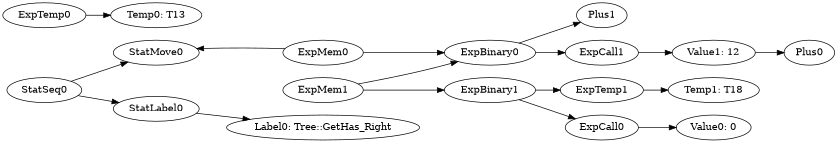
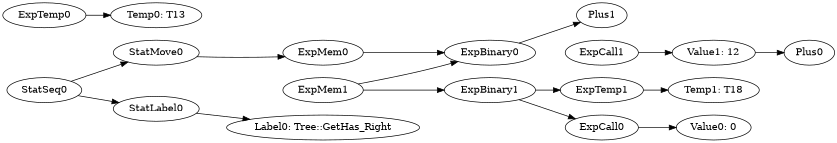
edge "ExpMem0" -> "StatMove0": reversed
edge "ExpBinary0" -> "ExpCall1": removed
